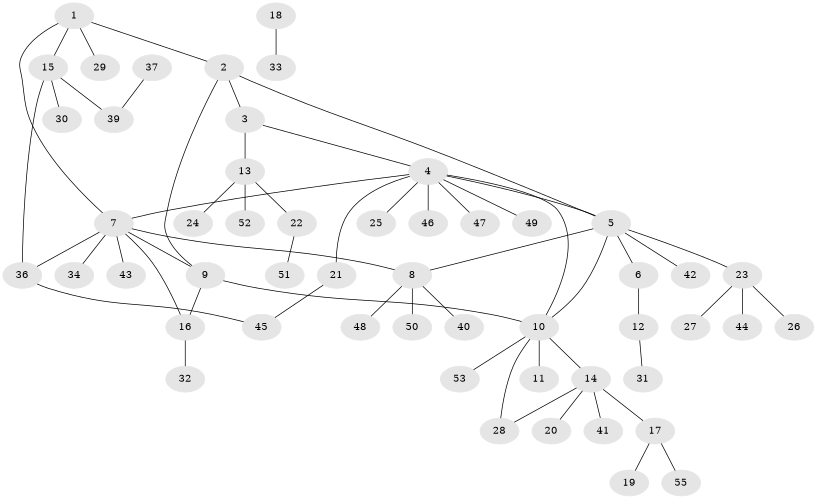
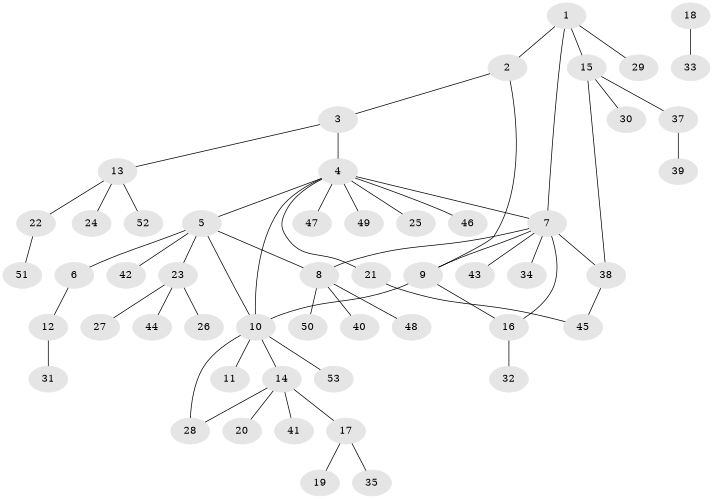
edge "15" -- "39": now "15" -- "37"
edge "2" -- "5": removed
node "36": label "36" -> "38"
node "55": label "55" -> "35"
